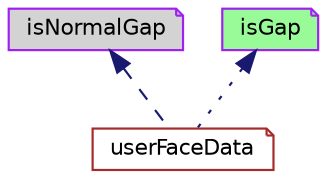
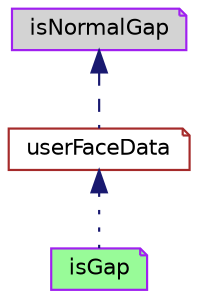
edge "userFaceData" -> "isGap": reversed
